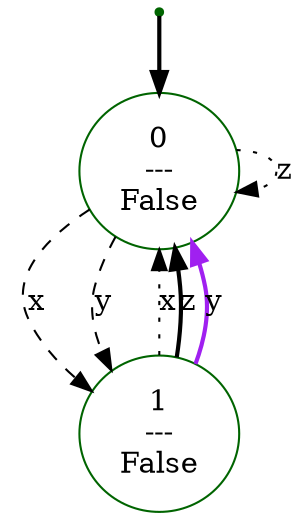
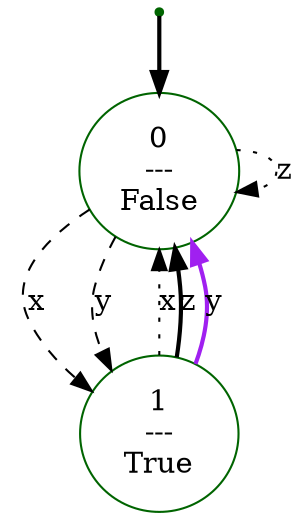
node "1 --- False": label "1 --- False" -> "1 --- True"
